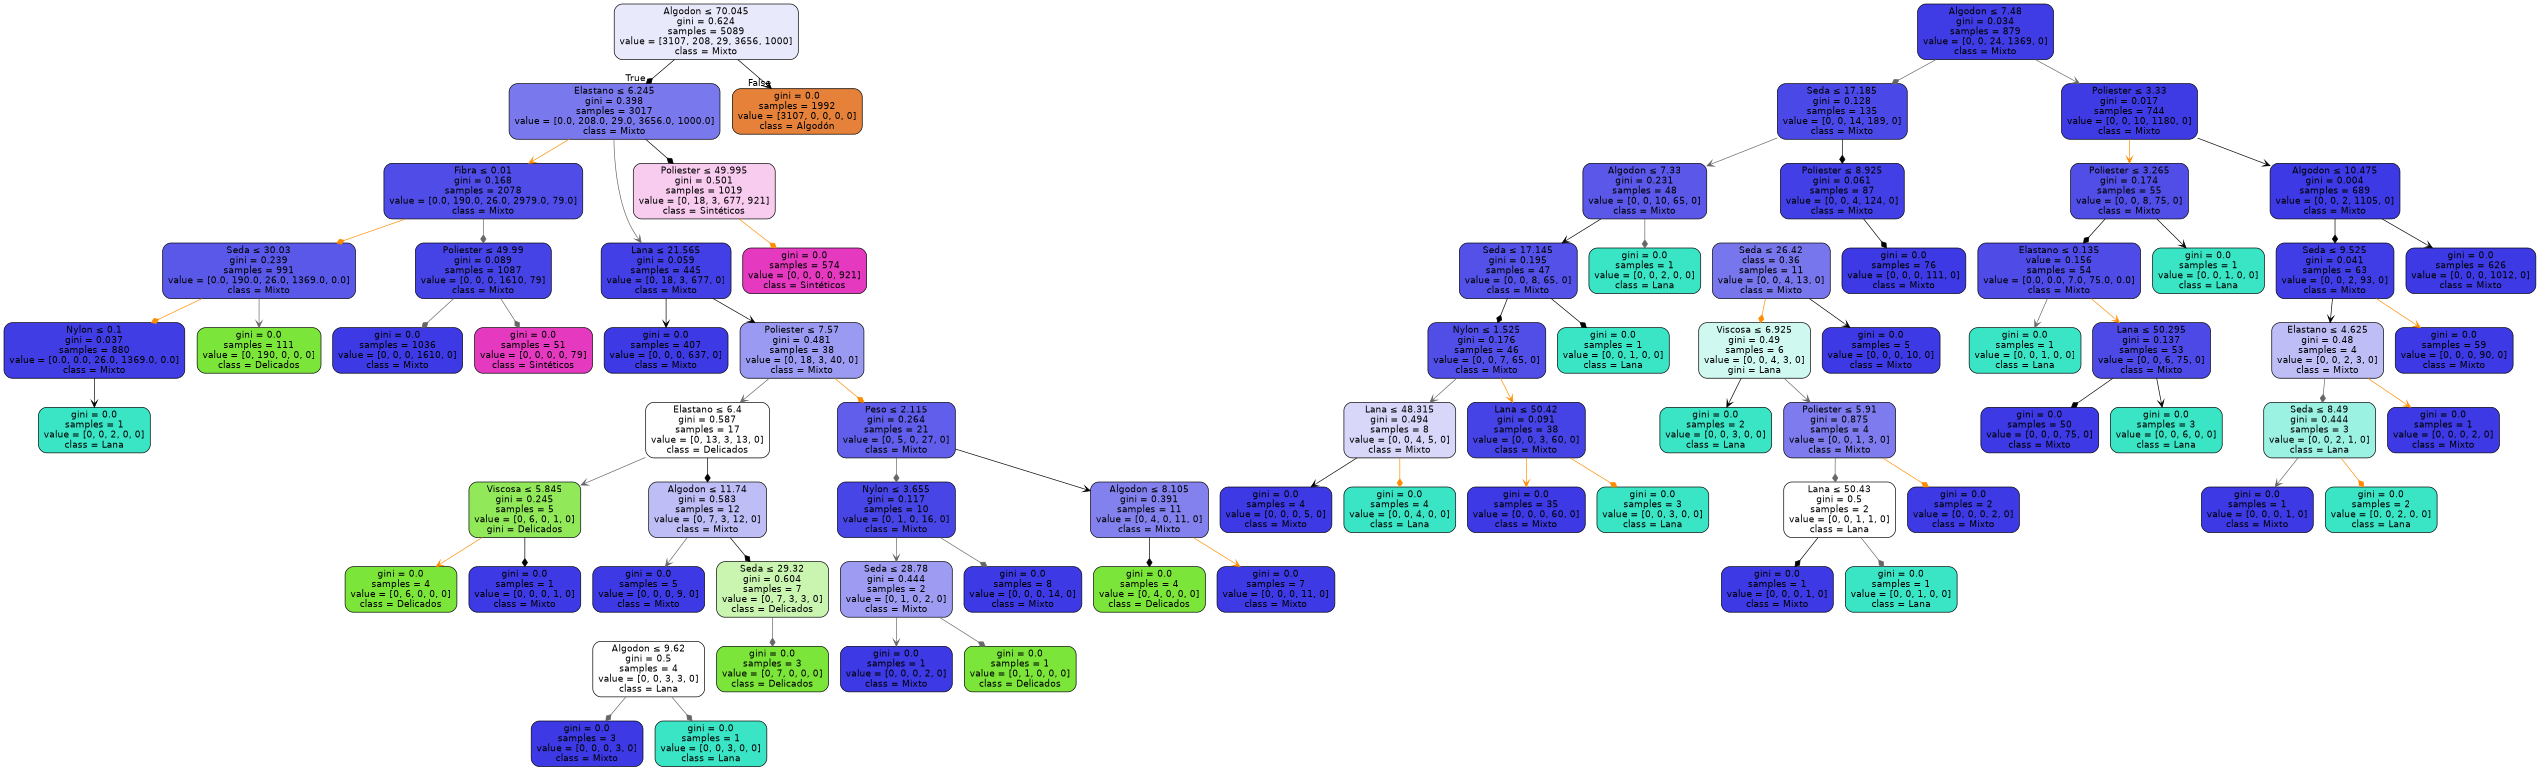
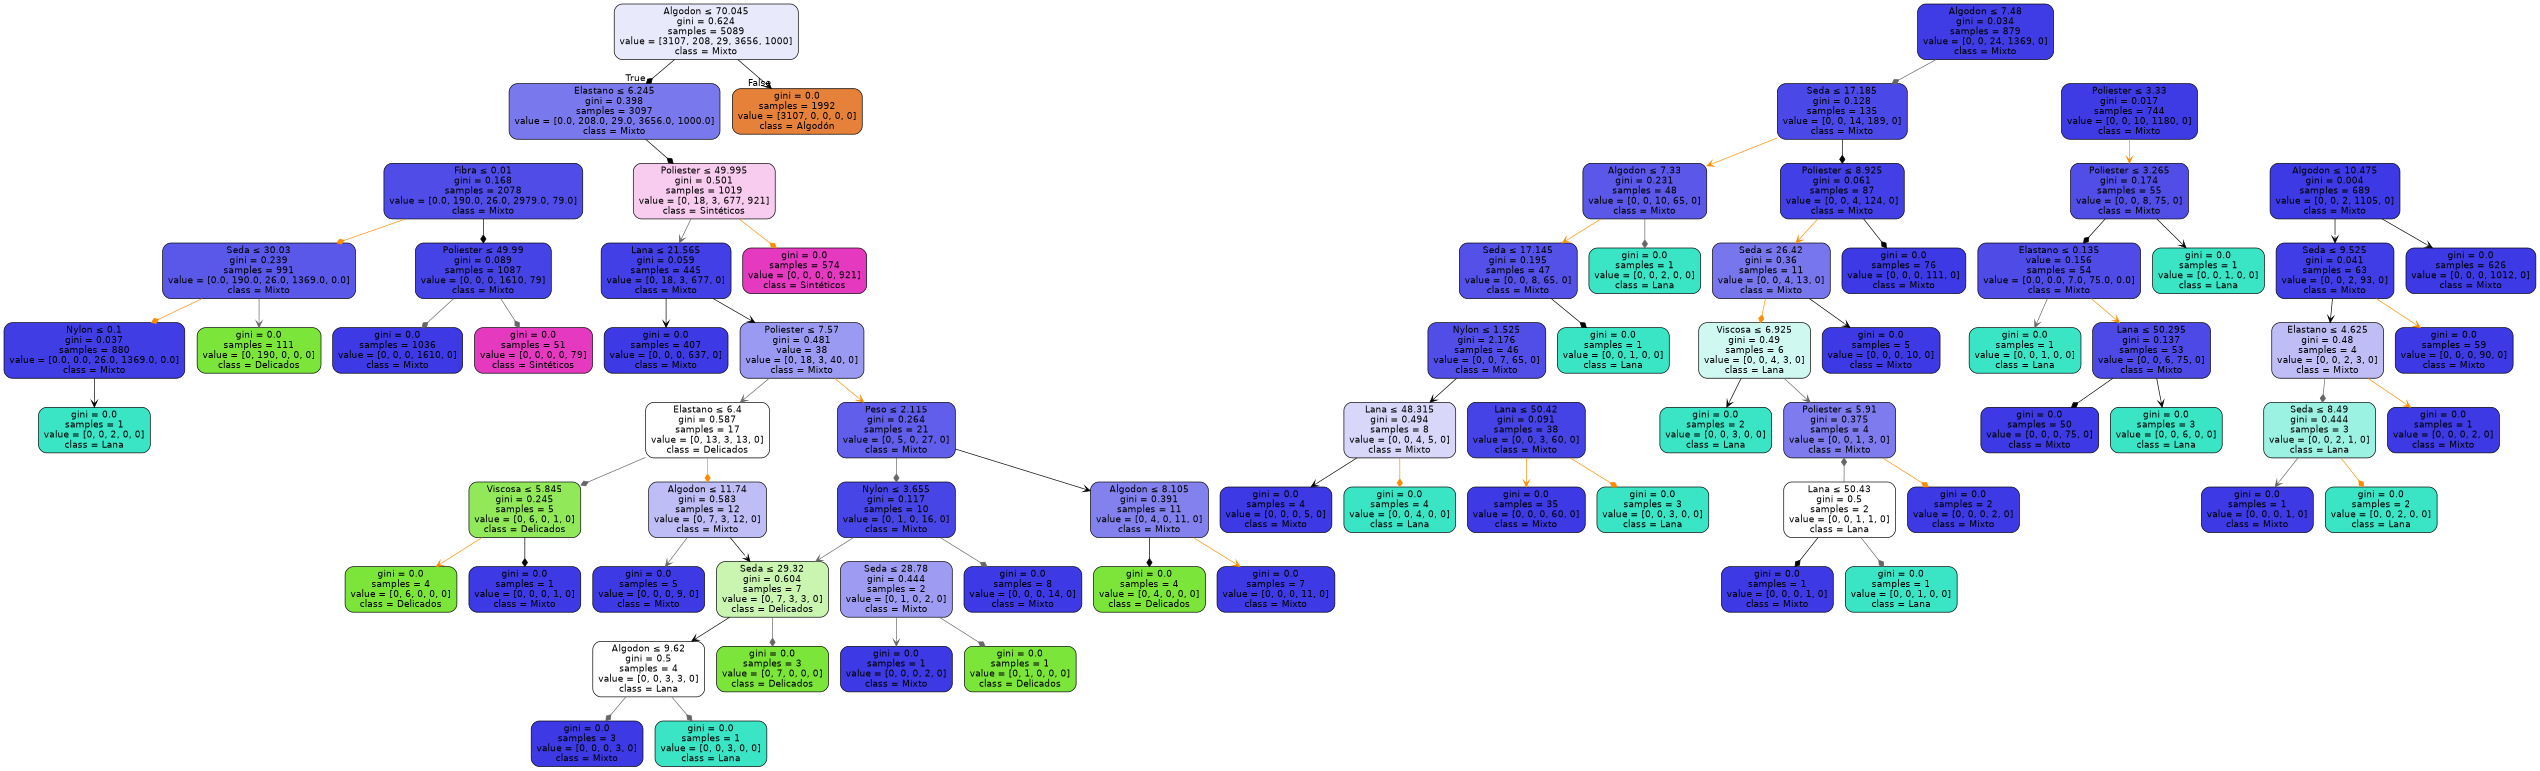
edge "Algodon ≤ 7.48" -> "Poliester ≤ 3.33": removed
node "Elastano ≤ 6.245": text "samples = 3017" -> "samples = 3097"
edge "Elastano ≤ 6.245" -> "Fibra ≤ 0.01": removed
edge "Seda ≤ 17.185" -> "Algodon ≤ 7.33": color gray40 -> darkorange
edge "Poliester ≤ 3.33" -> "Algodon ≤ 10.475": removed
edge "Elastano ≤ 6.245" -> "Lana ≤ 21.565": now "Poliester ≤ 49.995" -> "Lana ≤ 21.565"
edge "Fibra ≤ 0.01" -> "Poliester ≤ 49.99": color gray40 -> black
edge "Algodon ≤ 10.475" -> "Seda ≤ 9.525": arrowhead diamond -> vee
edge "Poliester ≤ 8.925" -> "Seda ≤ 26.42": added
edge "Algodon ≤ 7.33" -> "Seda ≤ 17.145": color black -> darkorange
node "Seda ≤ 26.42": text "class = 0.36" -> "gini = 0.36"
edge "Seda ≤ 17.145" -> "Nylon ≤ 1.525": removed
node "Nylon ≤ 1.525": text "gini = 0.176" -> "gini = 2.176"
node "Poliester ≤ 7.57": text "samples = 38" -> "value = 38"
node "Viscosa ≤ 6.925": text "gini = Lana" -> "class = Lana"
edge "Nylon ≤ 1.525" -> "Lana ≤ 50.42": removed
edge "Poliester ≤ 7.57" -> "Peso ≤ 2.115": arrowhead diamond -> vee
edge "Nylon ≤ 1.525" -> "Lana ≤ 48.315": color gray40 -> black
node "Poliester ≤ 5.91": text "gini = 0.875" -> "gini = 0.375"
edge "Elastano ≤ 6.4" -> "Algodon ≤ 11.74": color black -> darkorange
edge "Poliester ≤ 5.91" -> "Lana ≤ 50.43": reversed
edge "Elastano ≤ 6.4" -> "Viscosa ≤ 5.845": arrowhead vee -> diamond
node "Viscosa ≤ 5.845": text "gini = Delicados" -> "class = Delicados"
edge "Algodon ≤ 11.74" -> "Seda ≤ 29.32": arrowhead diamond -> vee
edge "Nylon ≤ 3.655" -> "Seda ≤ 28.78": now "Nylon ≤ 3.655" -> "Seda ≤ 29.32"
edge "Seda ≤ 29.32" -> "Algodon ≤ 9.62": added
